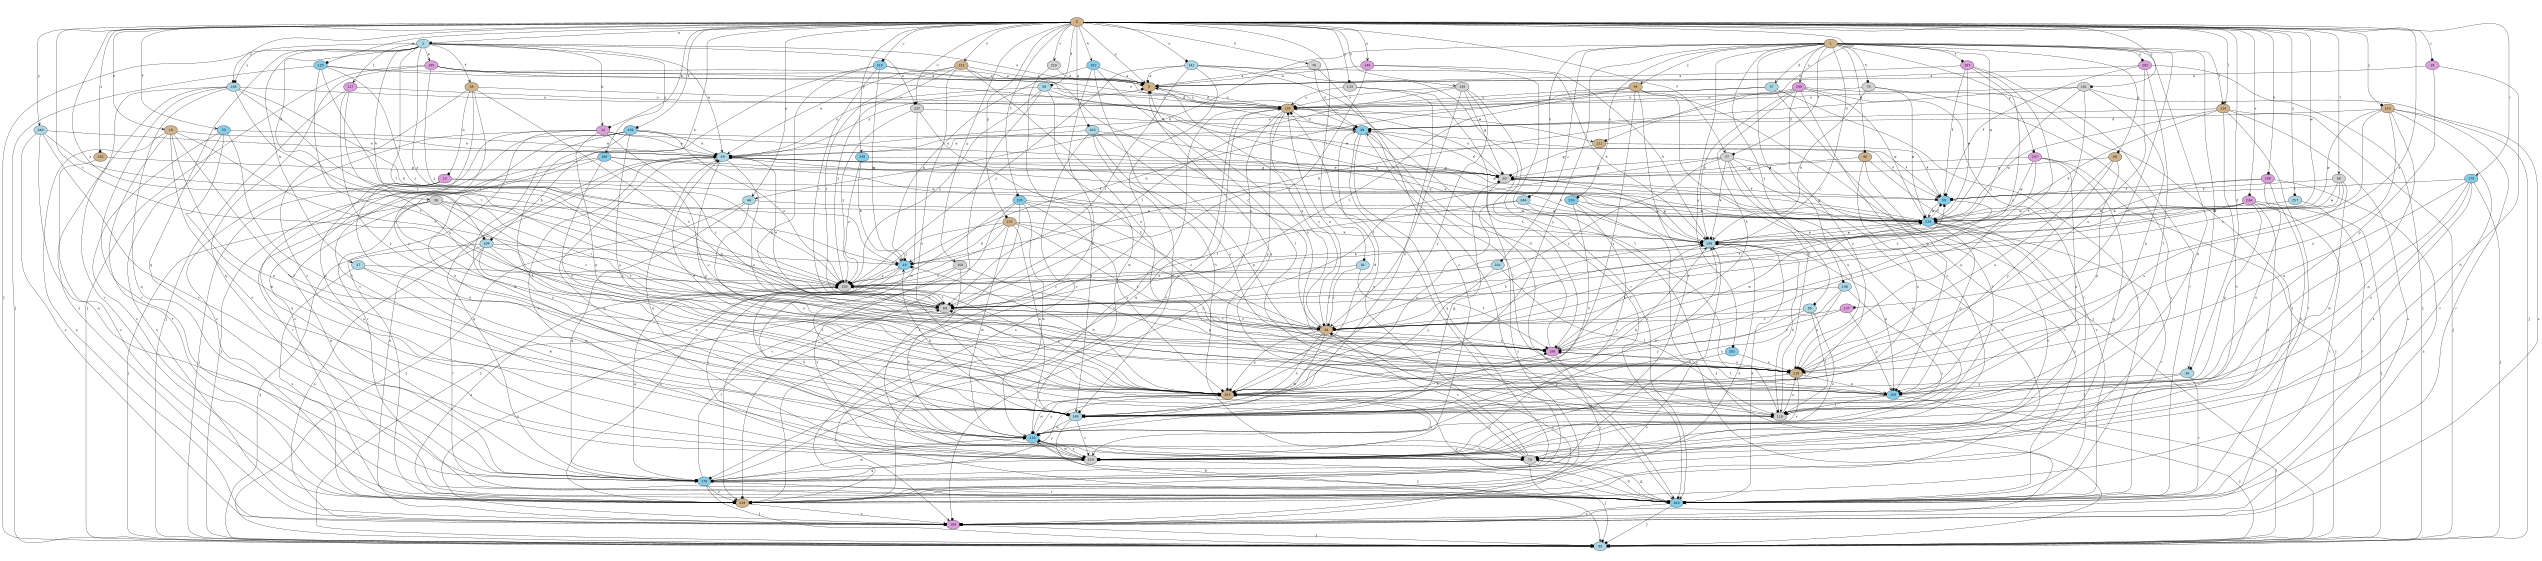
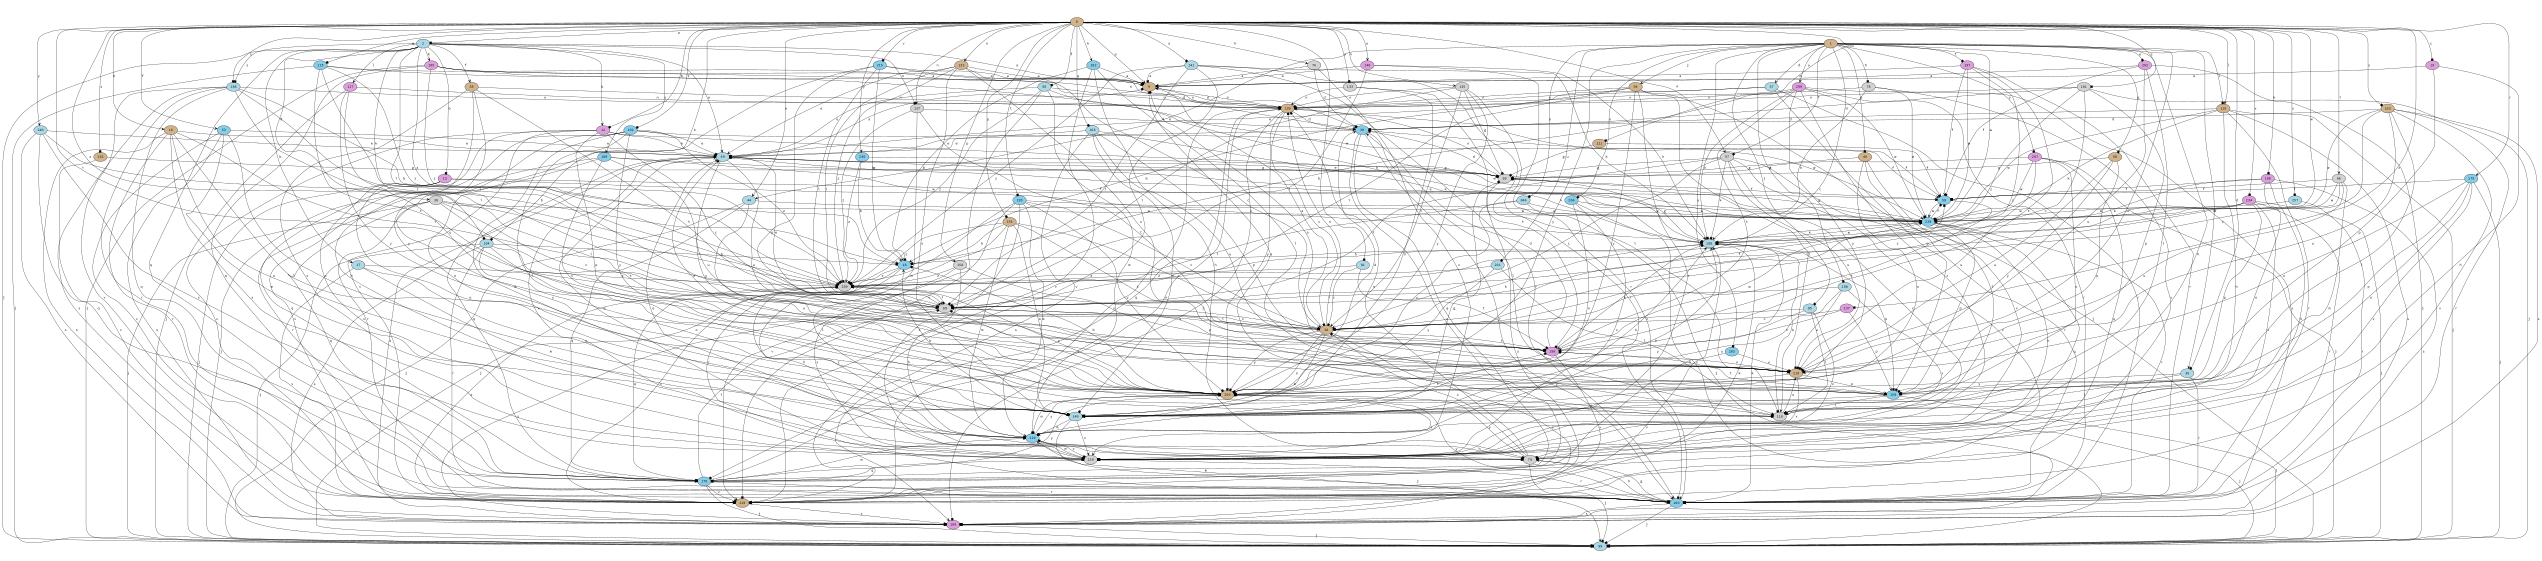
node "218": removed
edge "139" -> "121": now "139" -> "229"
edge "58" -> "13": now "2" -> "13"
edge "155" -> "108": removed, label "k"
edge "48" -> "180": now "48" -> "239"
